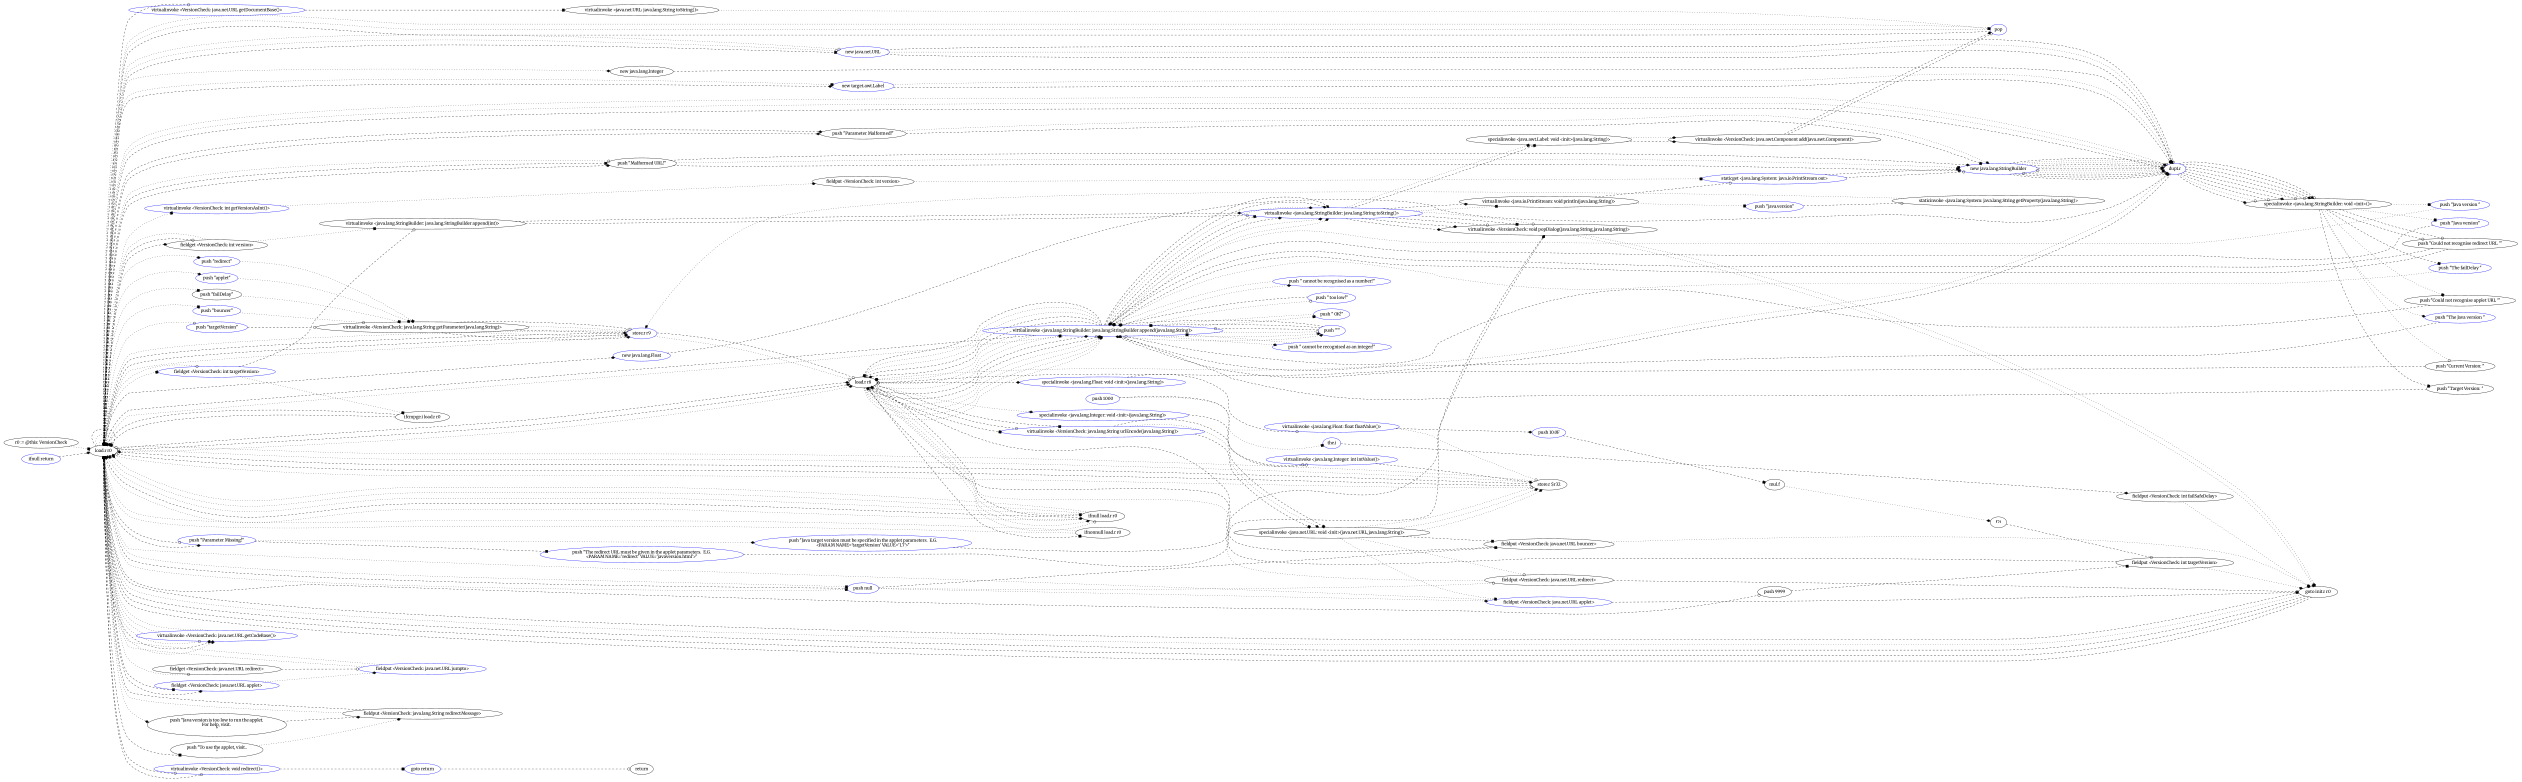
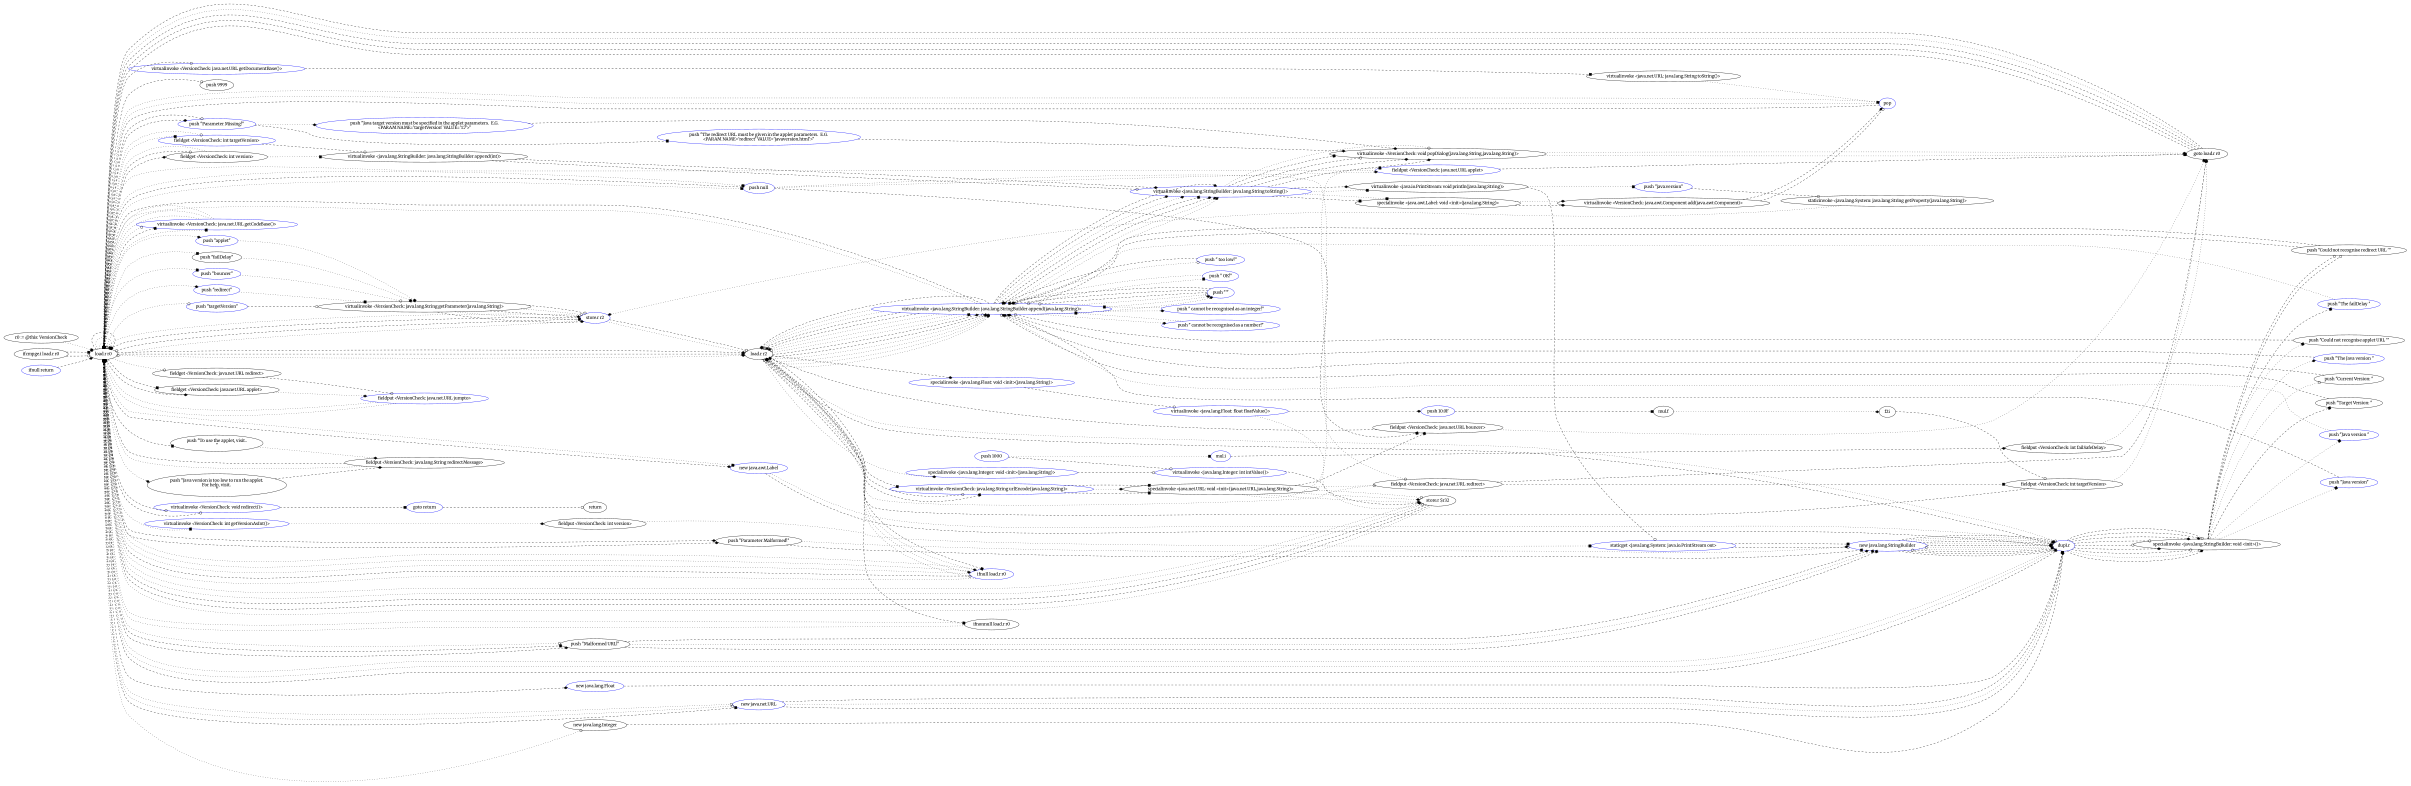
edge "load.r r0" -> "new java.lang.Integer": arrowhead diamond -> odot
node "new target.awt.Label": label "new target.awt.Label" -> "new java.awt.Label"
node "store.r r9": label "store.r r9" -> "store.r r2"
node "load.r r8": label "load.r r8" -> "load.r r2"
edge "fieldget <VersionCheck: int targetVersion>" -> "ifcmpge.i load.r r0": removed
node "the.i": label "the.i" -> "mul.i"
node "ifnull load.r r0": color black -> blue
edge "push 9999" -> "fieldput <VersionCheck: int targetVersion>": now "fieldput <VersionCheck: java.net.URL redirect>" -> "fieldput <VersionCheck: int targetVersion>"
node "goto init.r r0": label "goto init.r r0" -> "goto load.r r0"
node "fieldget <VersionCheck: java.net.URL applet>": color blue -> black
